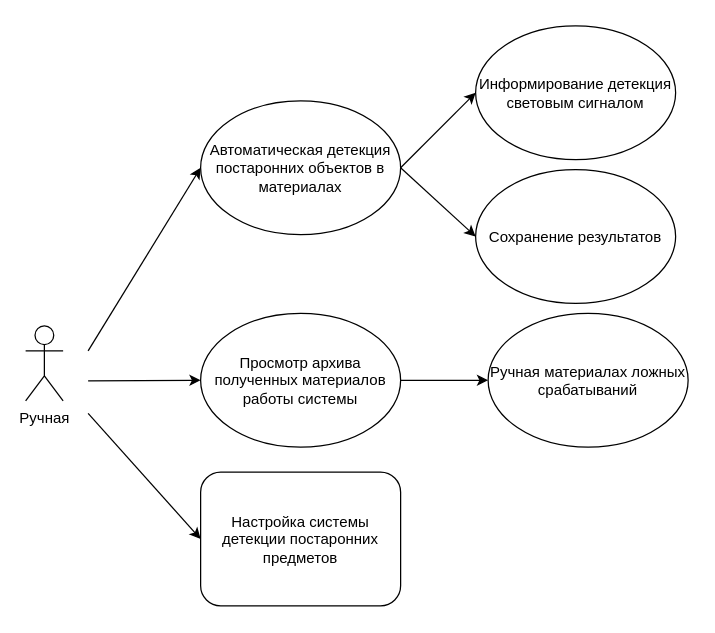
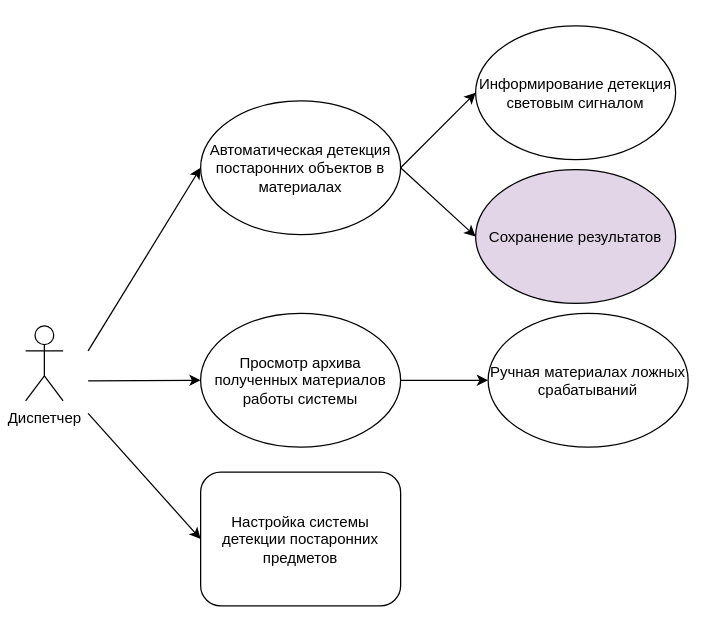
node "Сохранение результатов": fillcolor #ffffff -> #e1d5e7
node "Ручная": label "Ручная" -> "Диспетчер"
